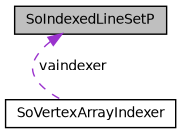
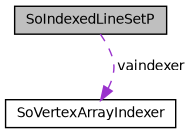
edge "SoVertexArrayIndexer" -> "SoIndexedLineSetP": reversed
